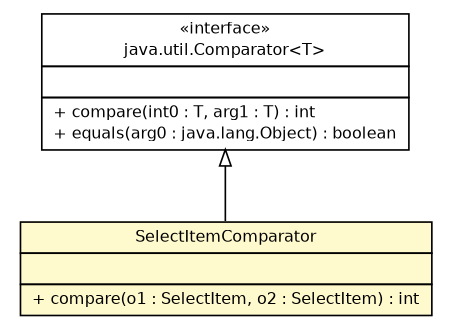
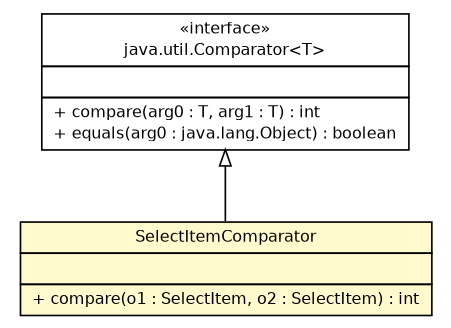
node "java.util.Comparator<T>": text "+ compare(int0 : T, arg1 : T) : int" -> "+ compare(arg0 : T, arg1 : T) : int"
